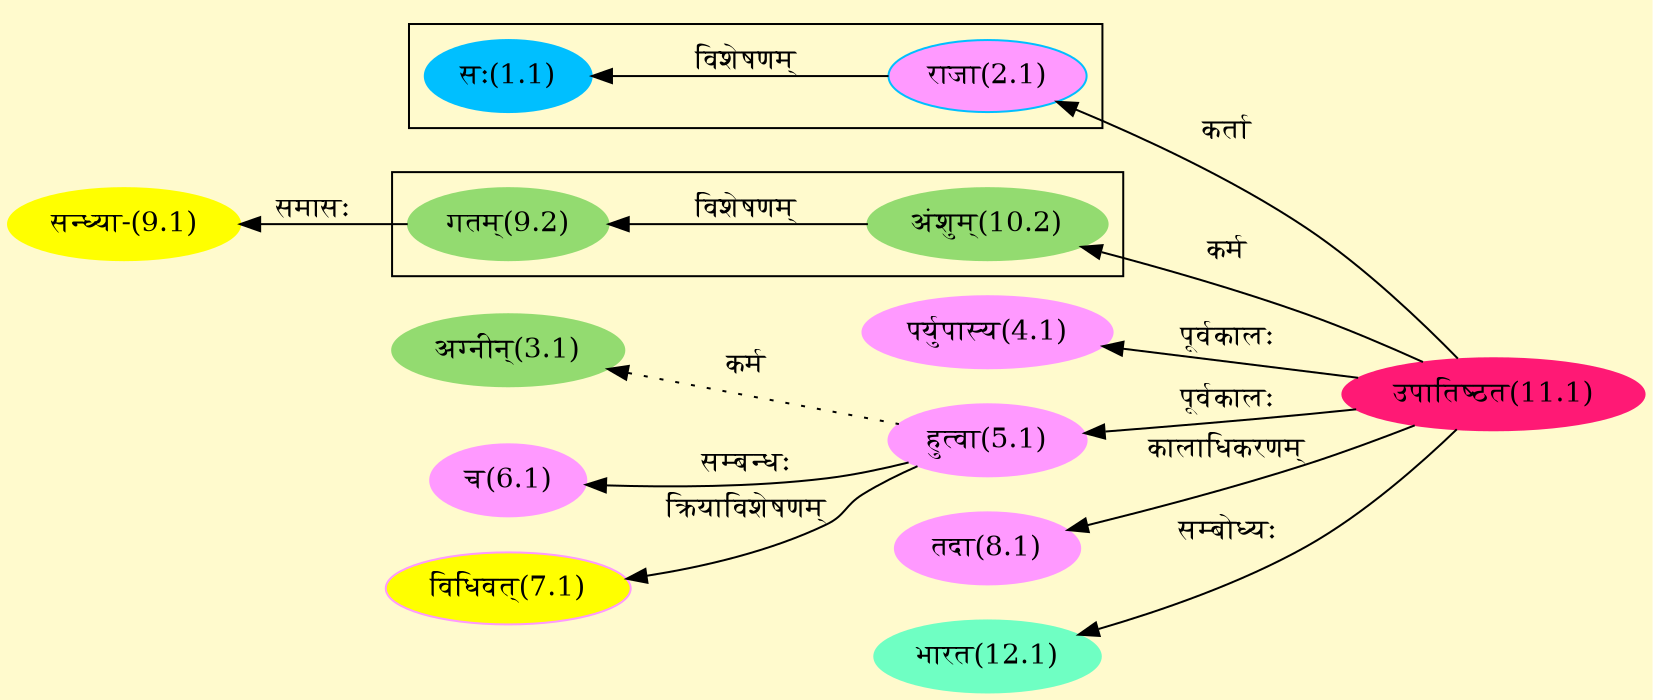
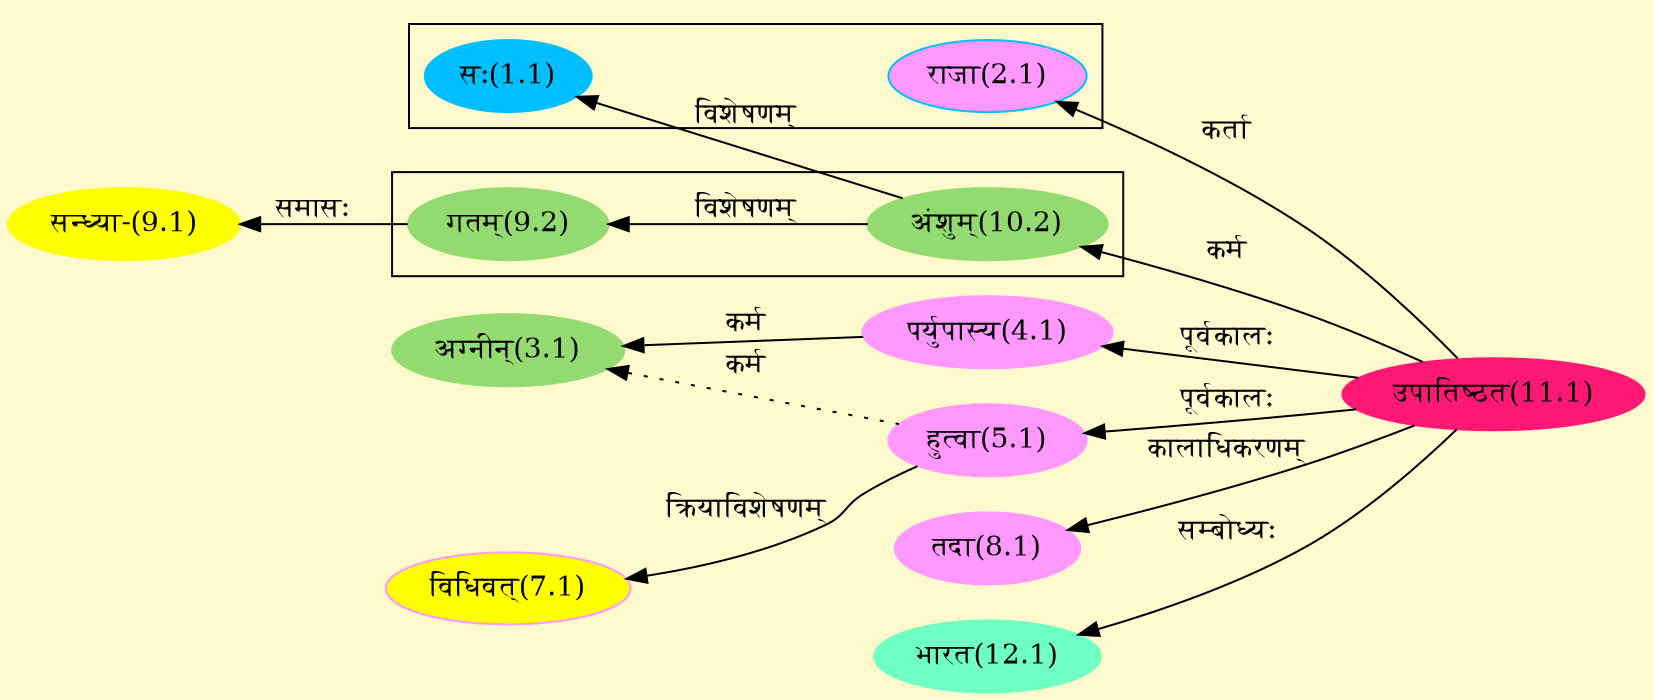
edge "राजा(2.1)" -> "सः(1.1)": now "अंशुम्(10.2)" -> "सः(1.1)"
edge "पर्युपास्य(4.1)" -> "अग्नीन्(3.1)": added, label "कर्म"
node "च(6.1)": removed
